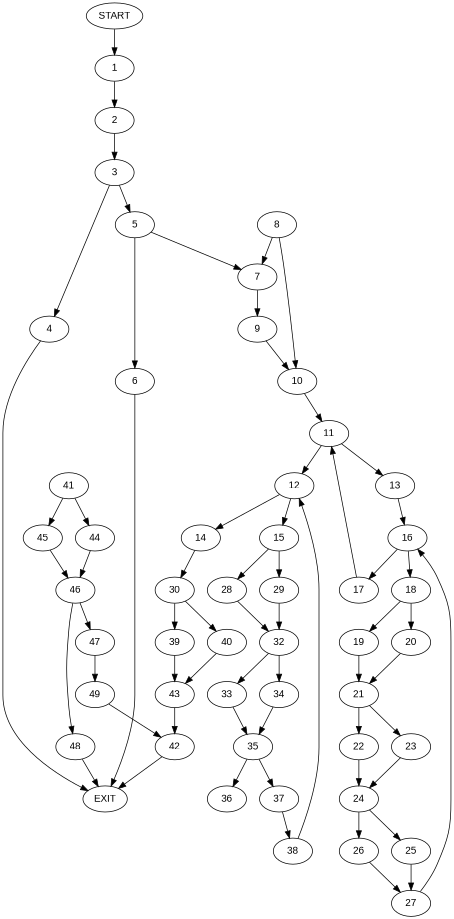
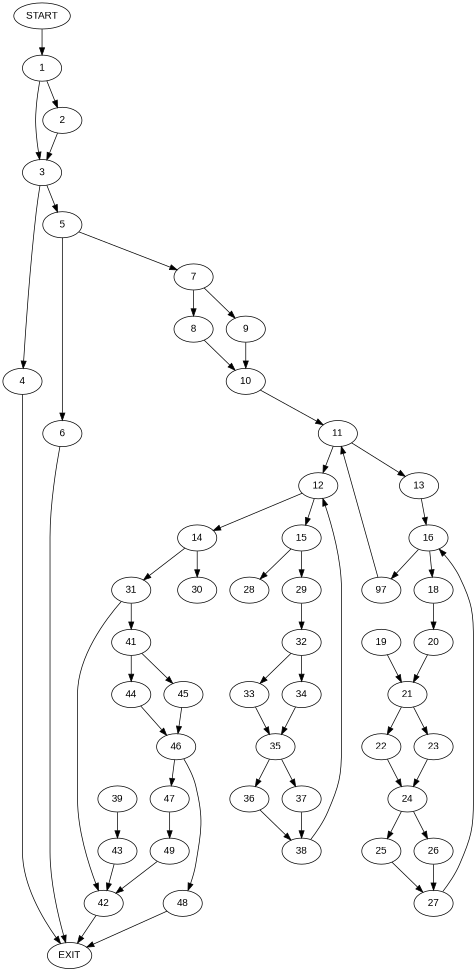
edge "1" -> "3": added
edge "8" -> "7": reversed
node "31": added
node "17": label "17" -> "97"
edge "30" -> "39": removed
edge "28" -> "32": removed
edge "18" -> "19": removed
node "40": removed
edge "36" -> "38": added
